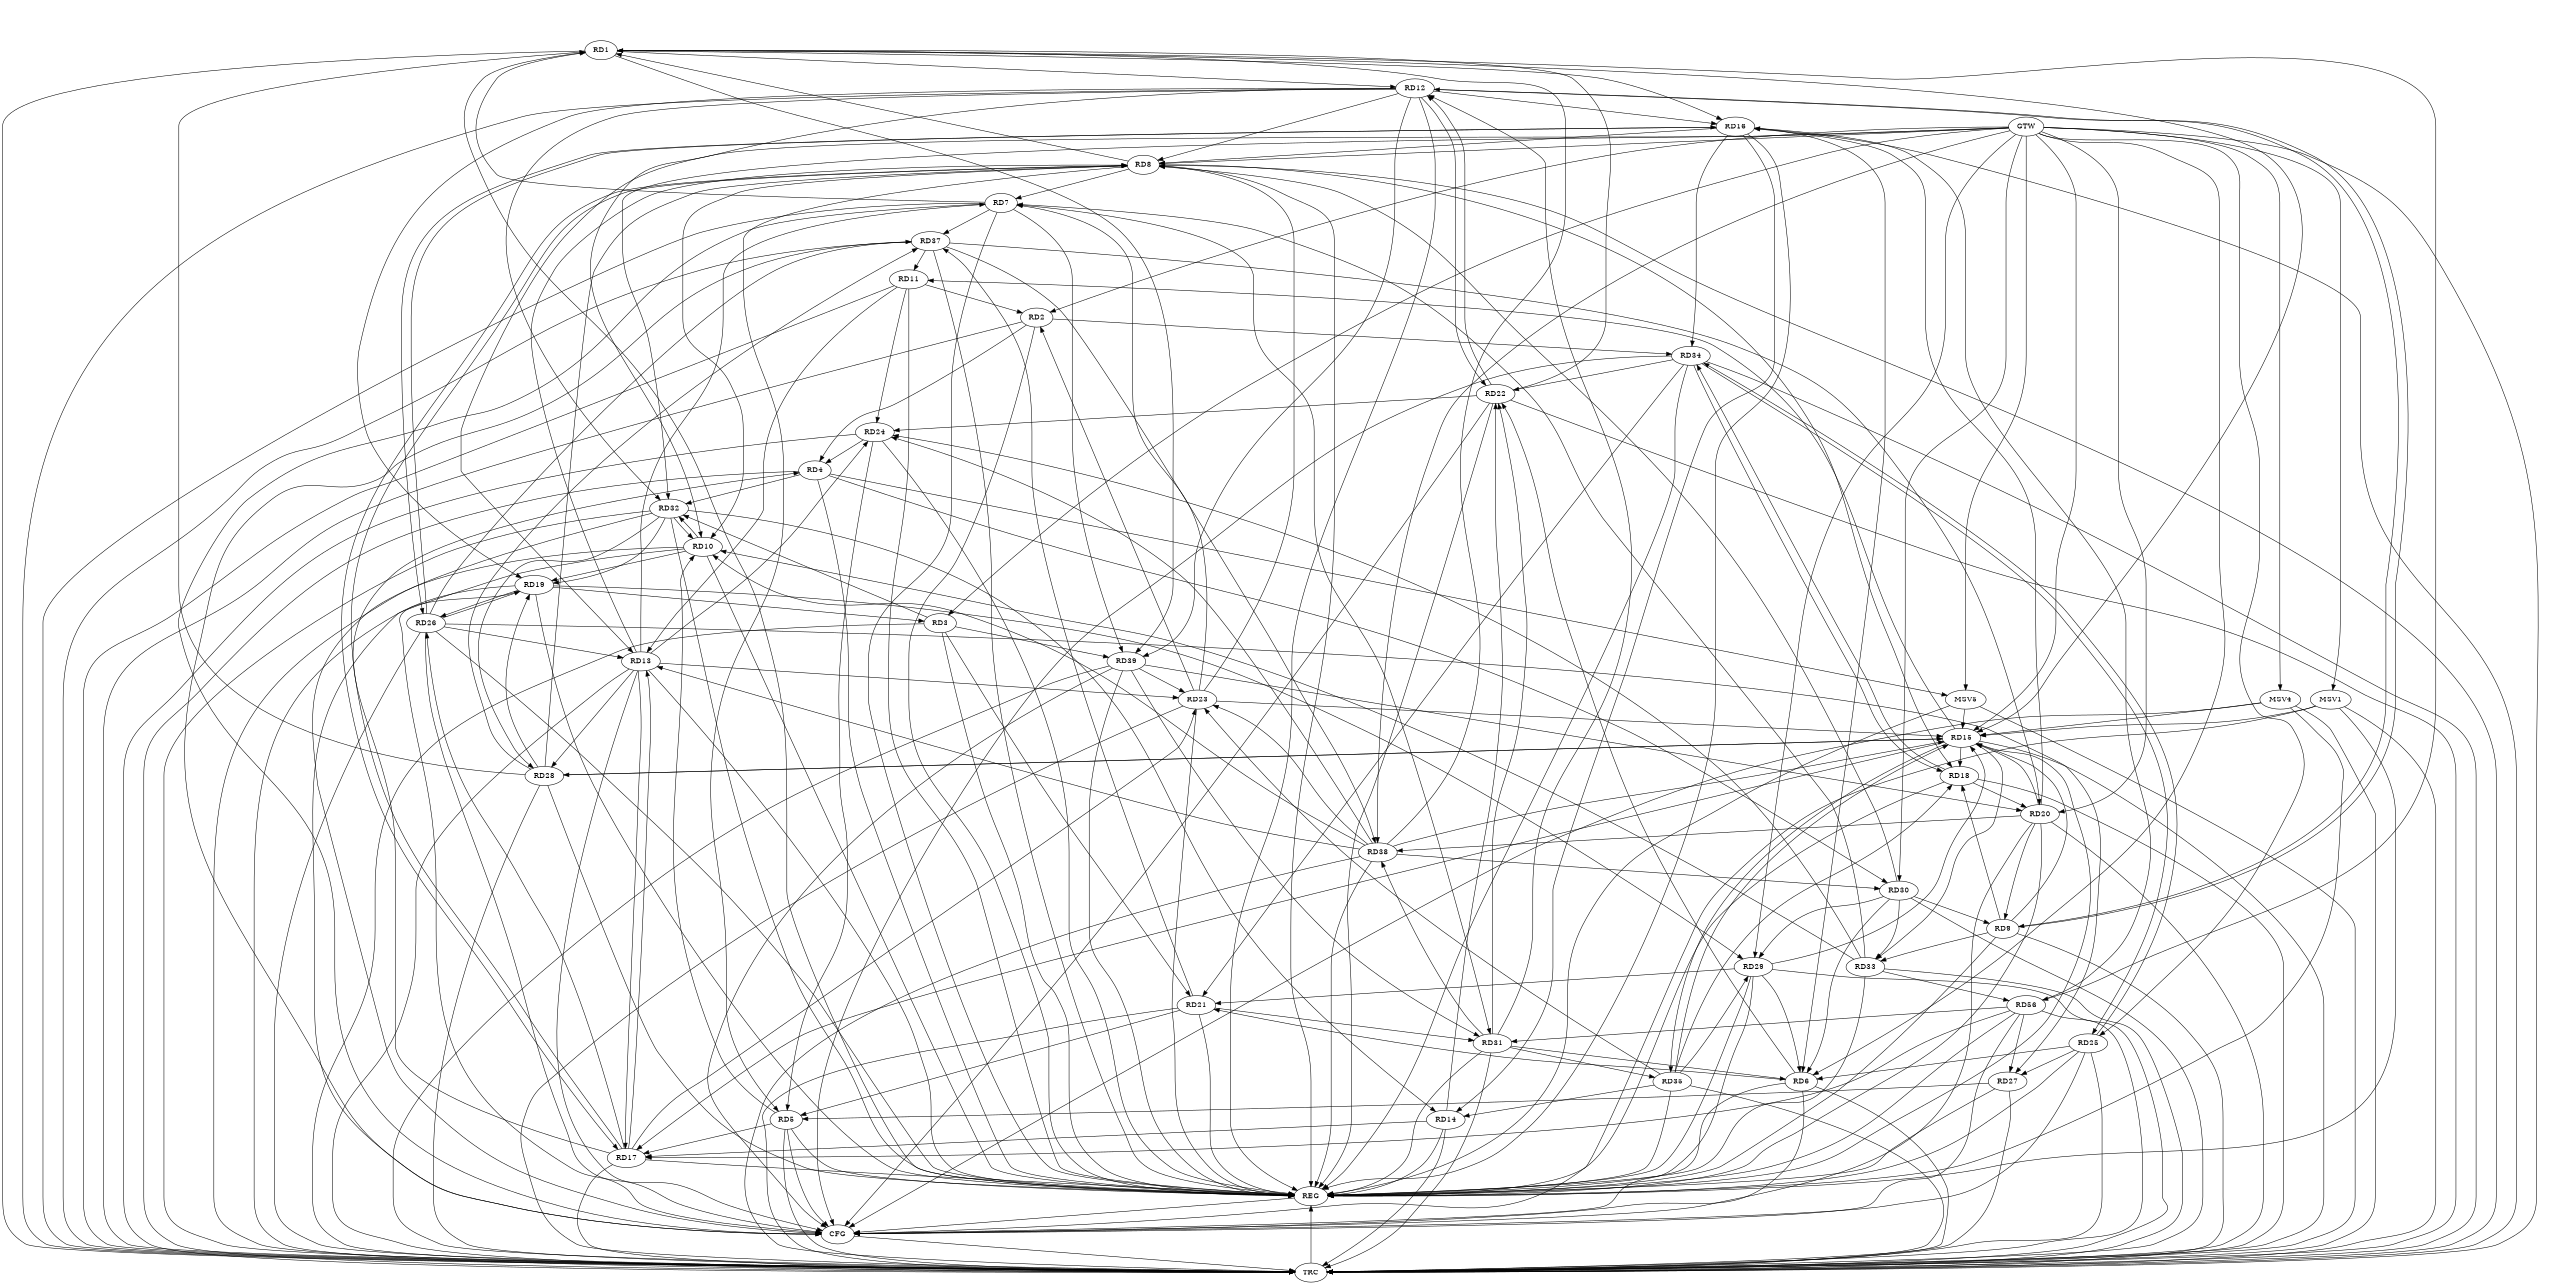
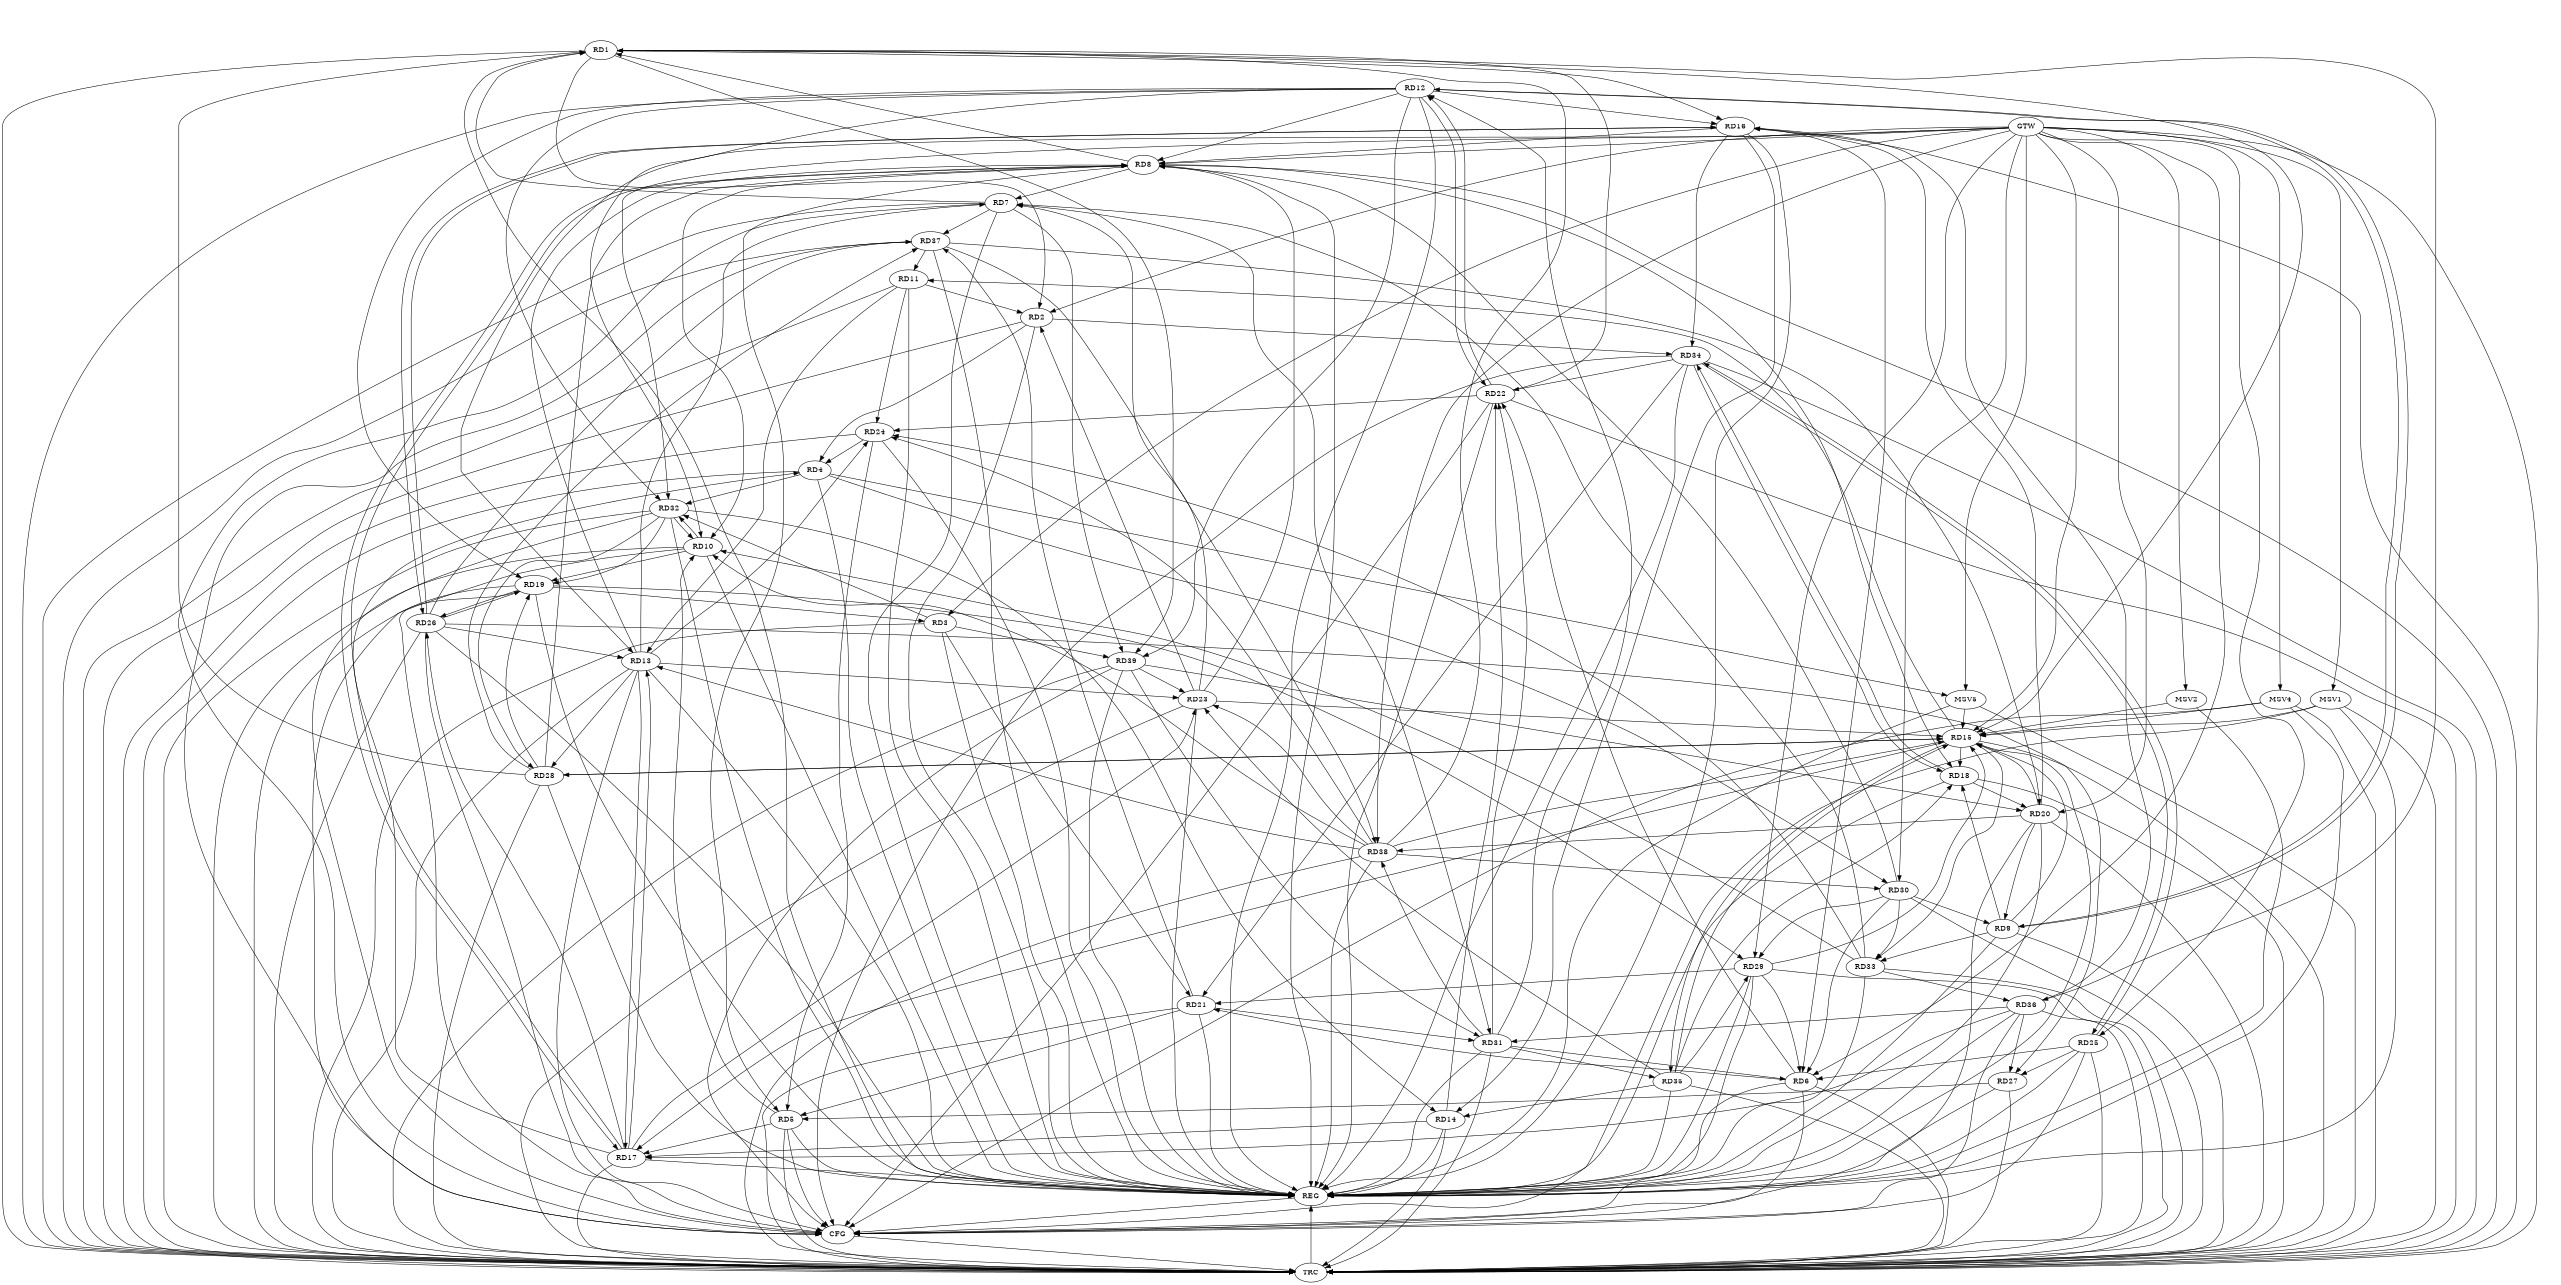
edge "RD1" -> "RD12": now "RD1" -> "RD2"
node "MSV2": added
node "RD56": label "RD56" -> "RD36"
